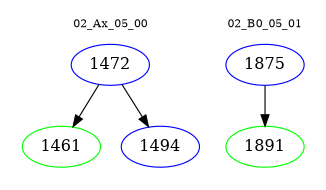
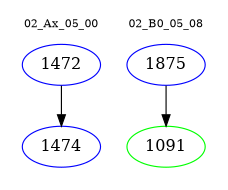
cluster "02_B0_05_01": label "02_B0_05_01" -> "02_B0_05_08"
node "1461": removed
node "1494": label "1494" -> "1474"
node "1891": label "1891" -> "1091"
